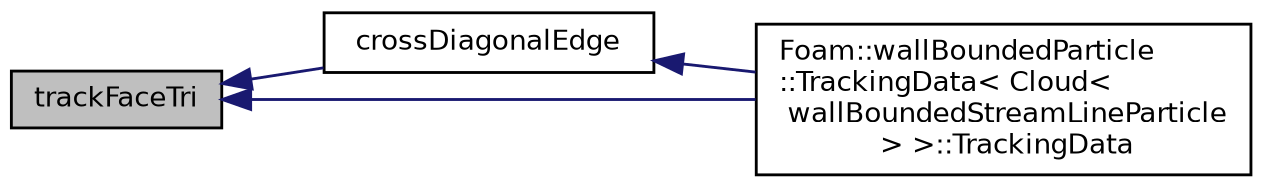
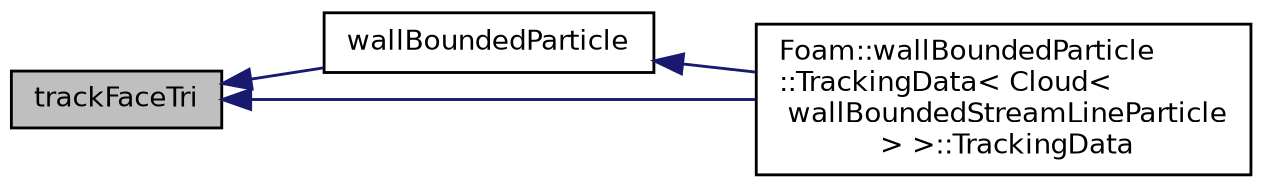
node "crossDiagonalEdge": label "crossDiagonalEdge" -> "wallBoundedParticle"
